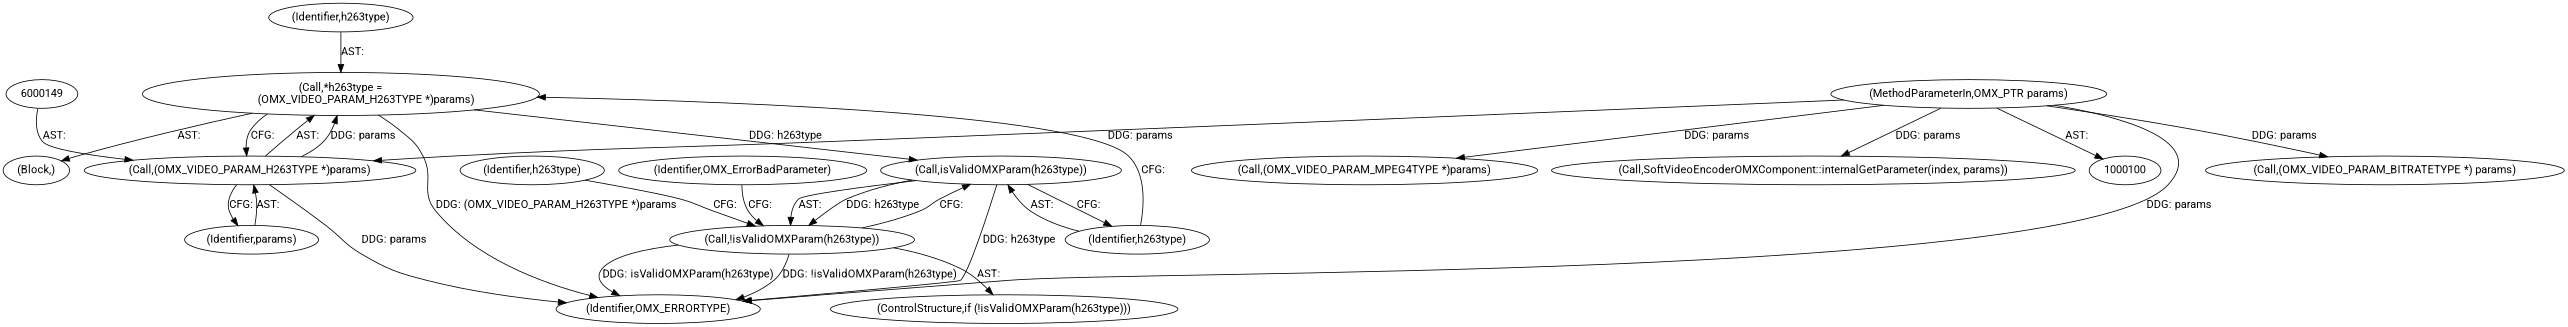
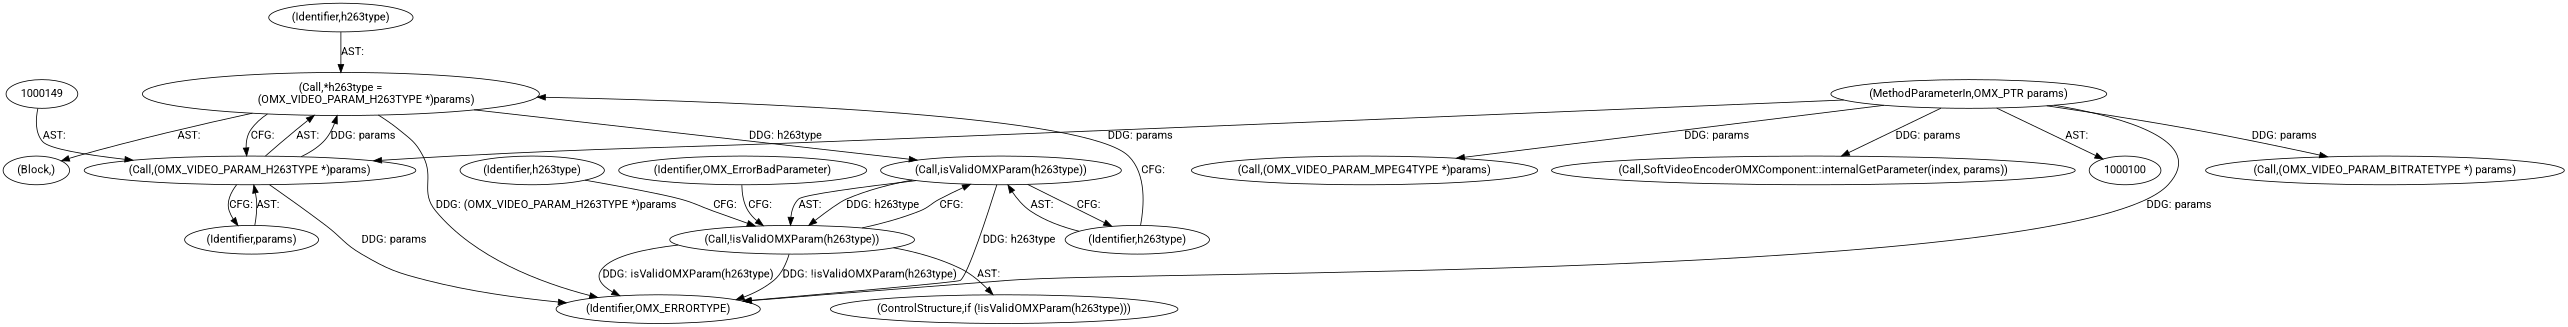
node "6000149": label "6000149" -> "1000149"
